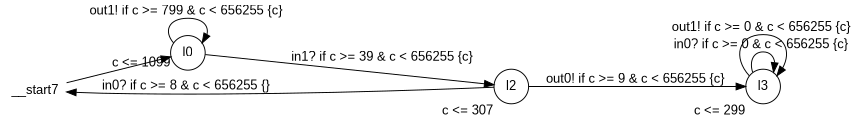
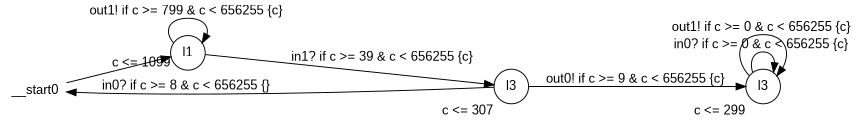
node "l0 c <= 1099": label "l0 c <= 1099" -> "l1 c <= 1099"
node "l2 c <= 307": label "l2 c <= 307" -> "l3 c <= 307"
node "__start7": label "__start7" -> "__start0"
